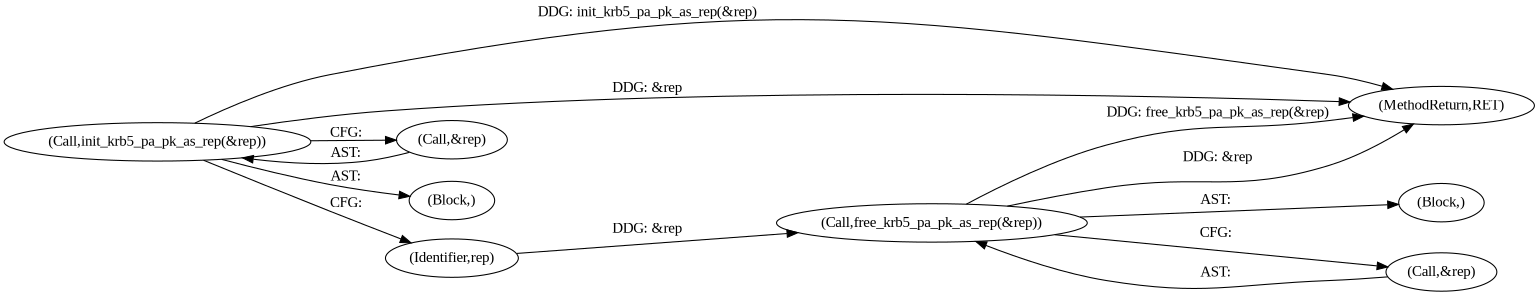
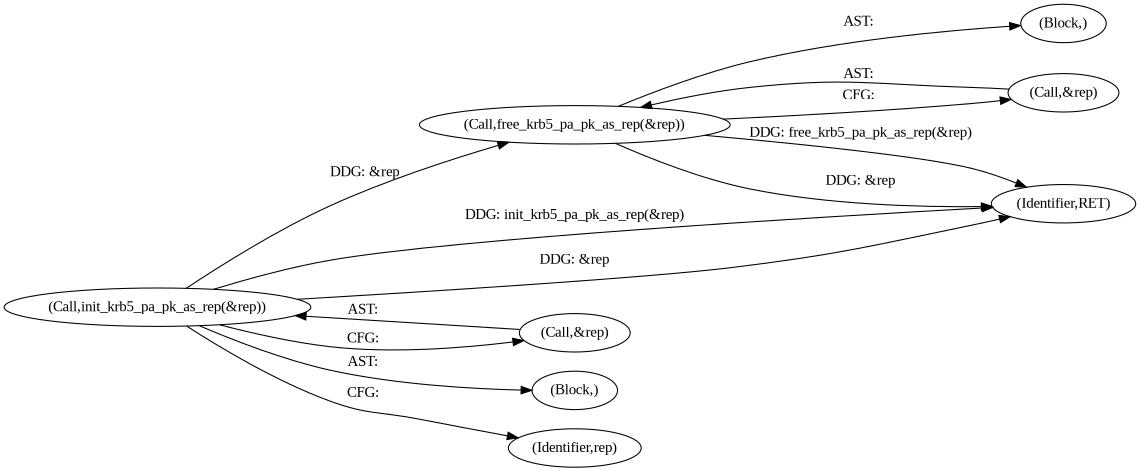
node "(MethodReturn,RET)": label "(MethodReturn,RET)" -> "(Identifier,RET)"
edge "(Identifier,rep)" -> "(Call,free_krb5_pa_pk_as_rep(&rep))": now "(Call,init_krb5_pa_pk_as_rep(&rep))" -> "(Call,free_krb5_pa_pk_as_rep(&rep))"
